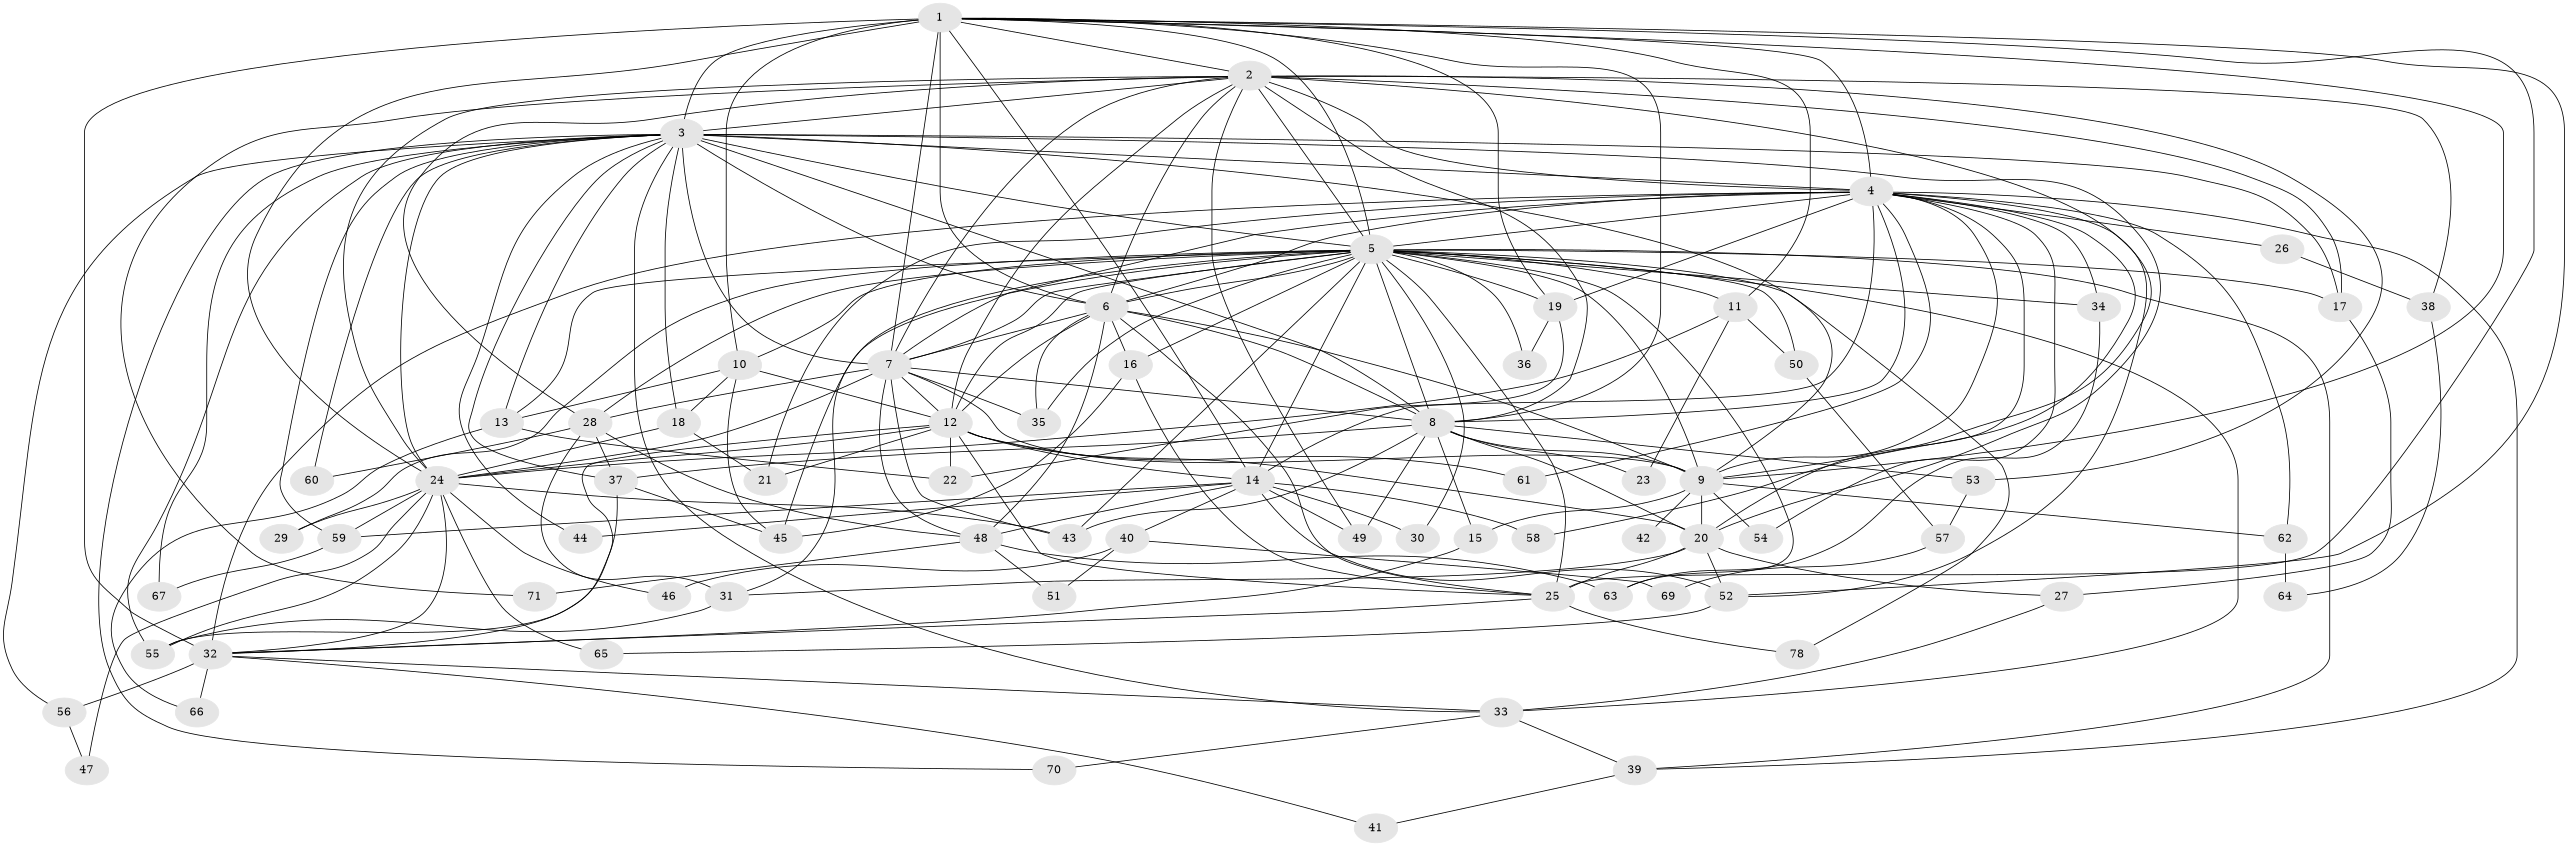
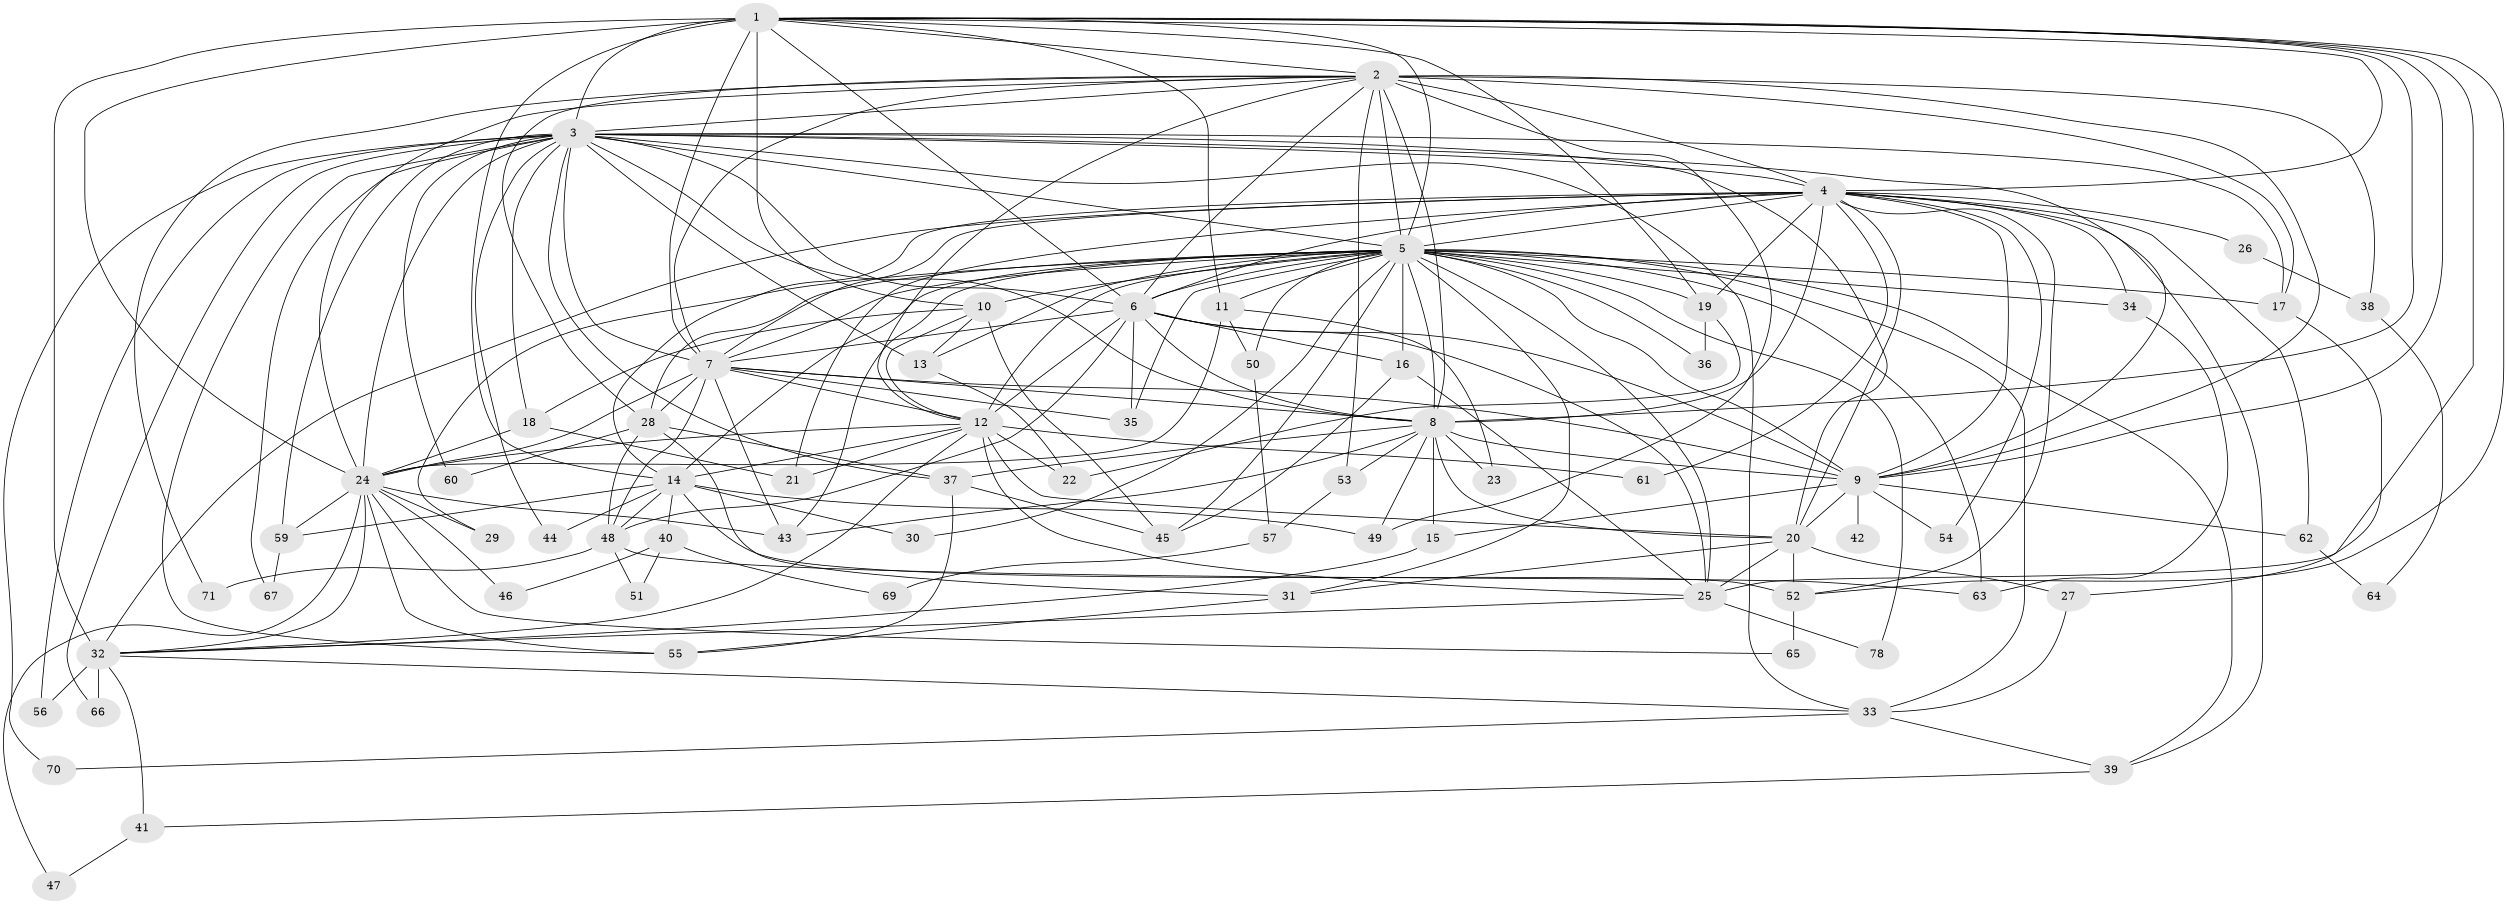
edge "13" -- "66": now "3" -- "66"
node "58": removed
edge "56" -- "47": now "41" -- "47"
